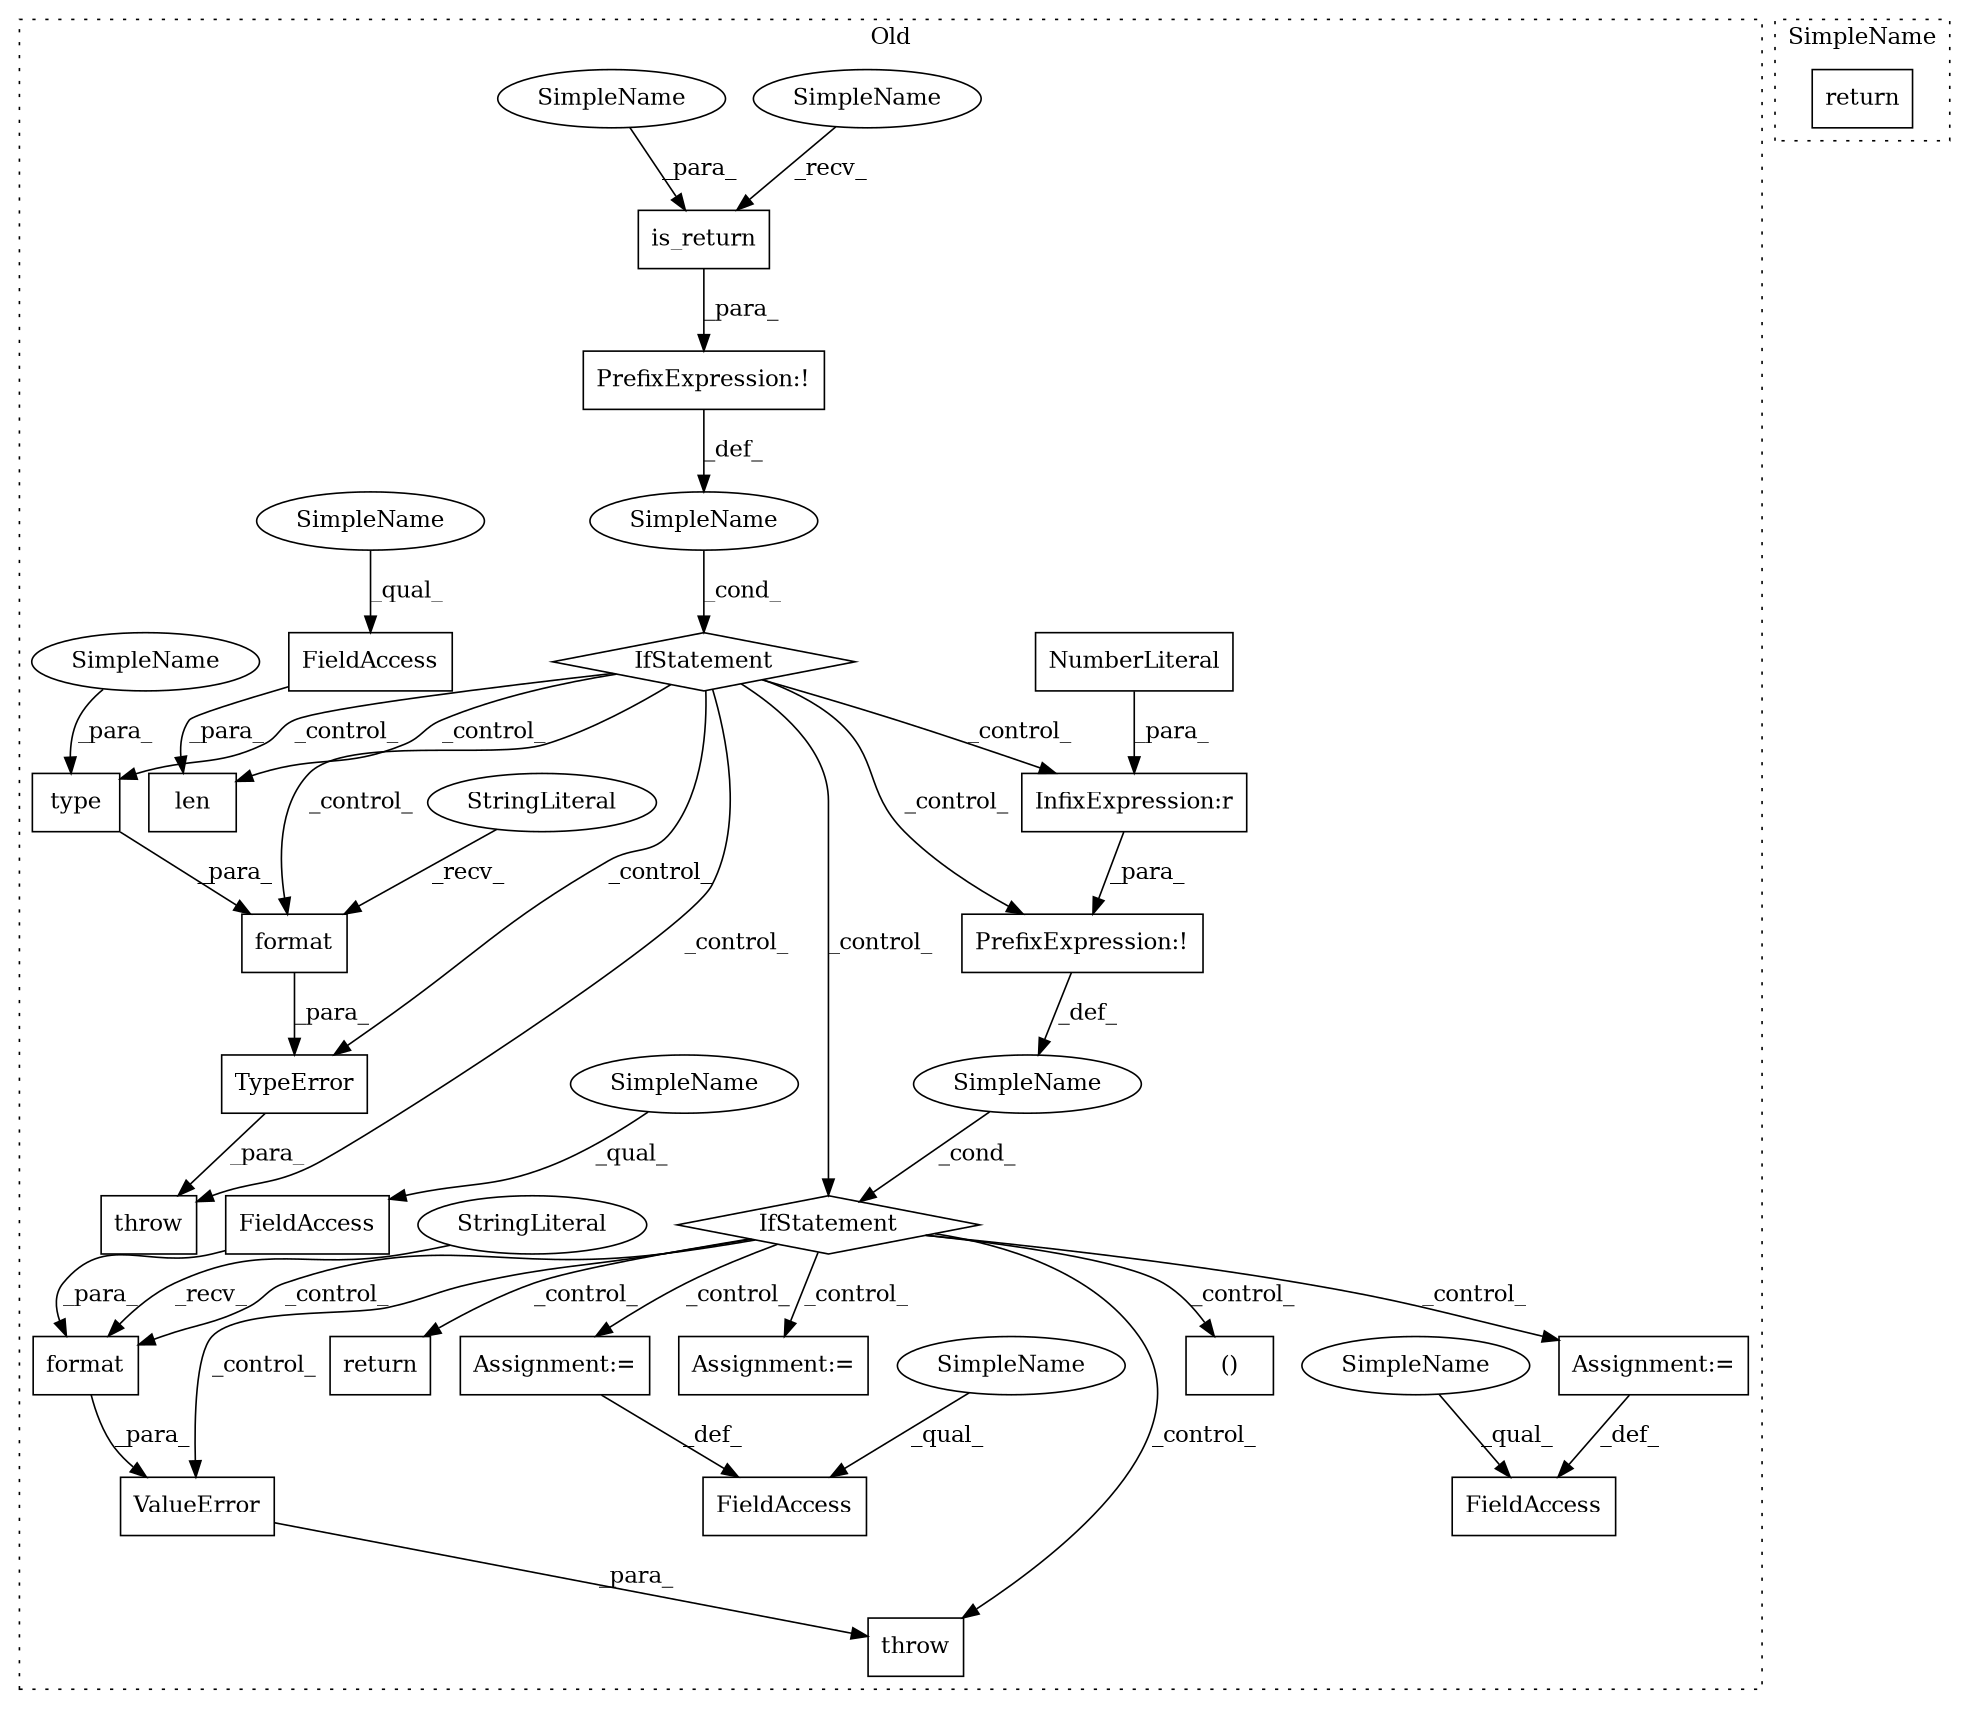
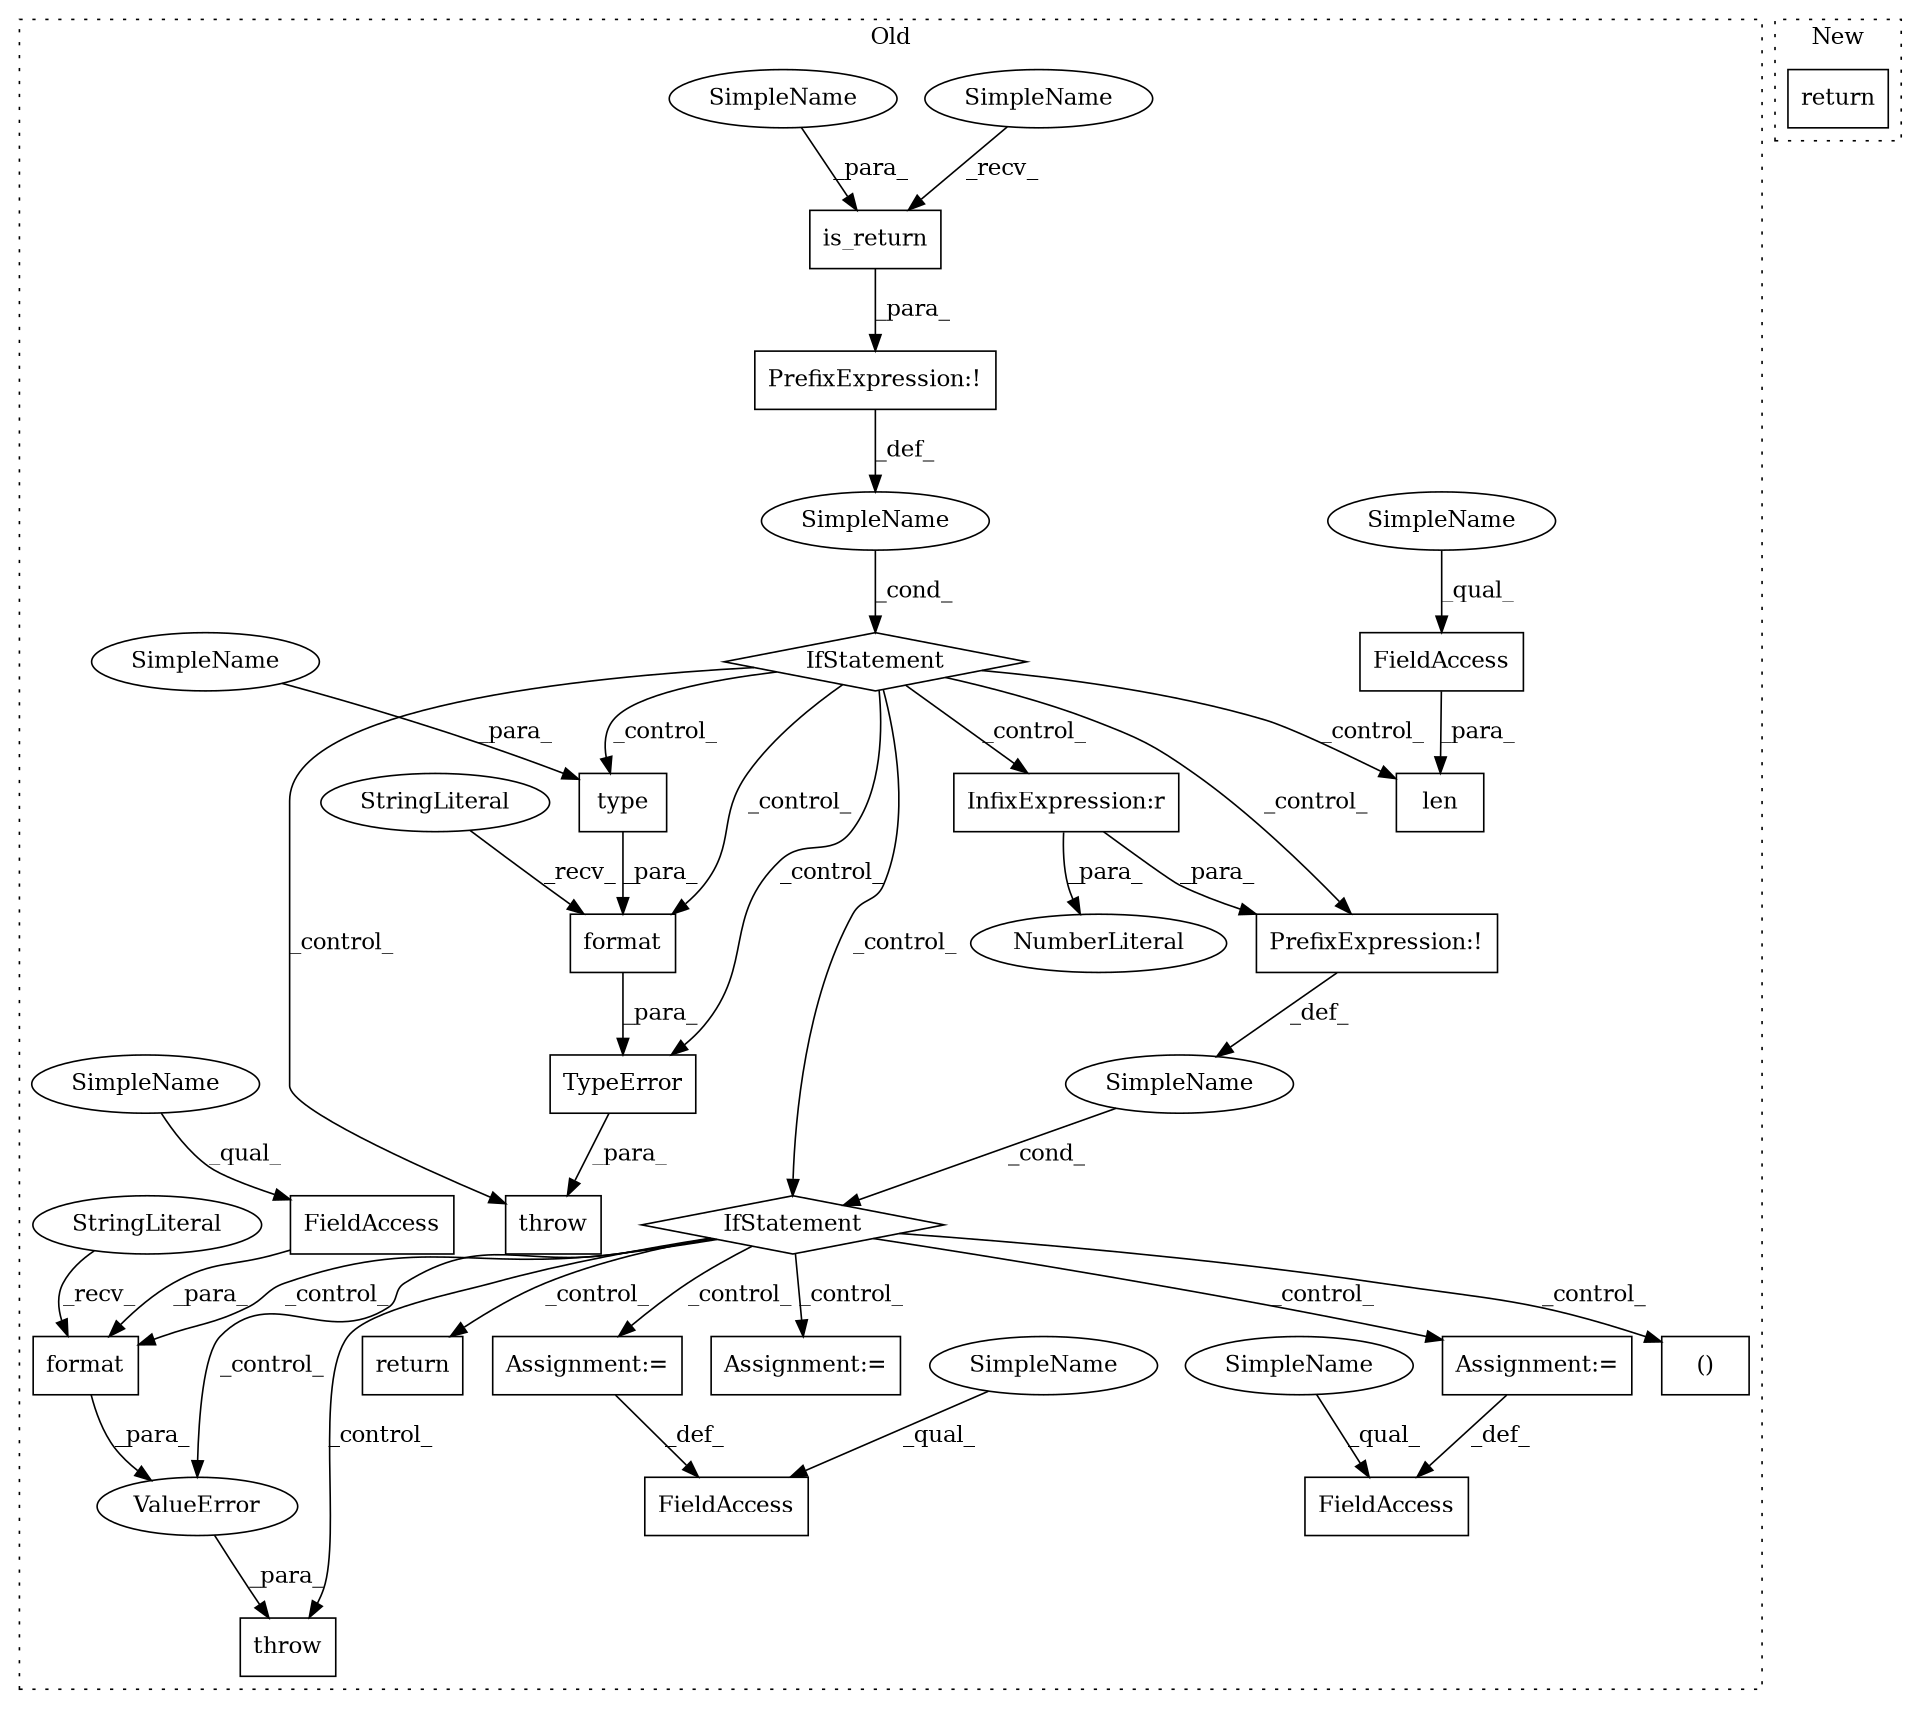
cluster "SimpleName": label "SimpleName" -> "New"
node "NumberLiteral": shape box -> ellipse
edge "NumberLiteral" -> "InfixExpression:r": reversed
node "ValueError": shape box -> ellipse
